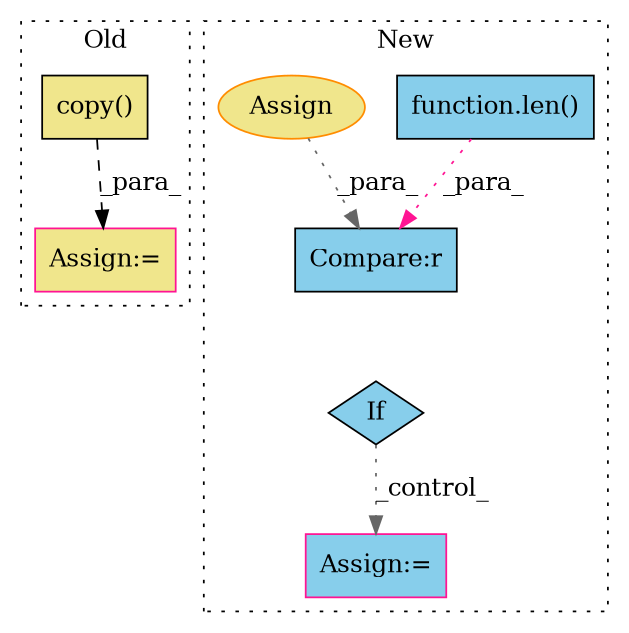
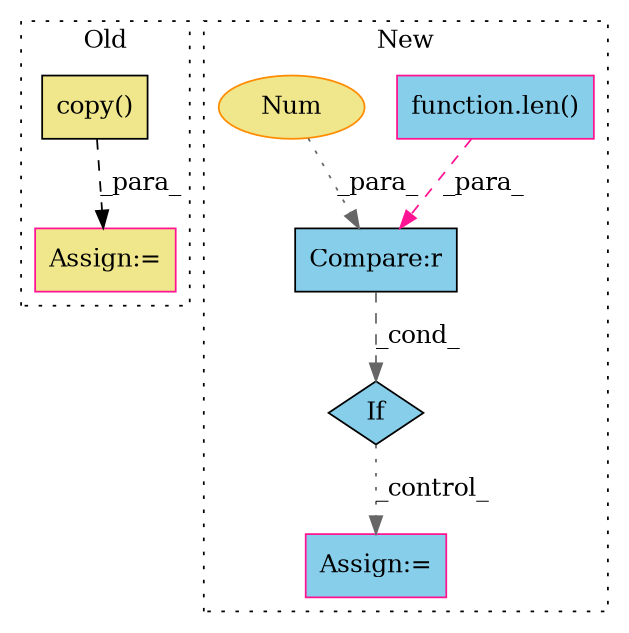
node "Assign": label "Assign" -> "Num"
node "function.len()": color black -> deeppink
edge "function.len()" -> "Compare:r": style dotted -> dashed
edge "Compare:r" -> "If": added, label "_cond_"
